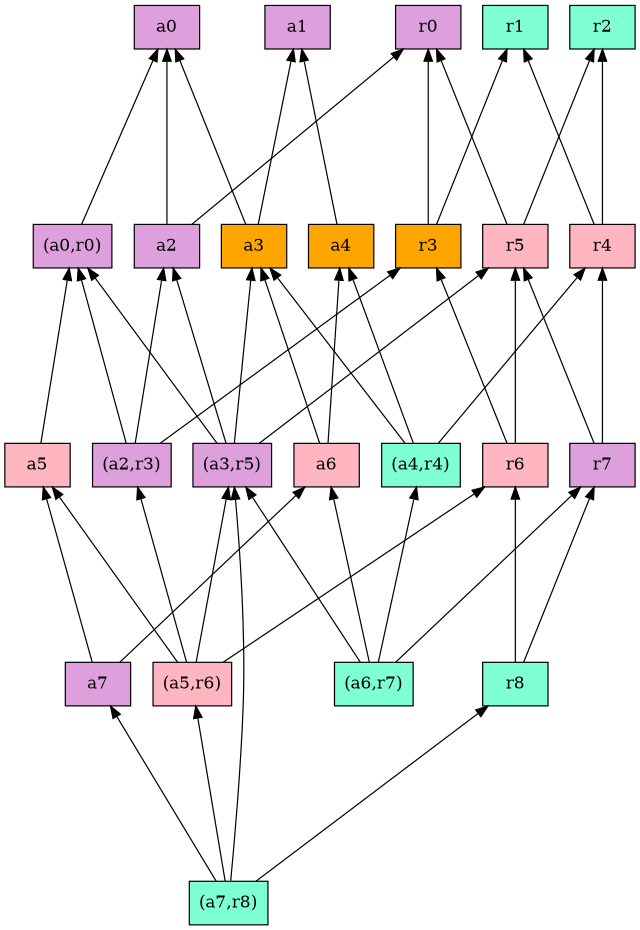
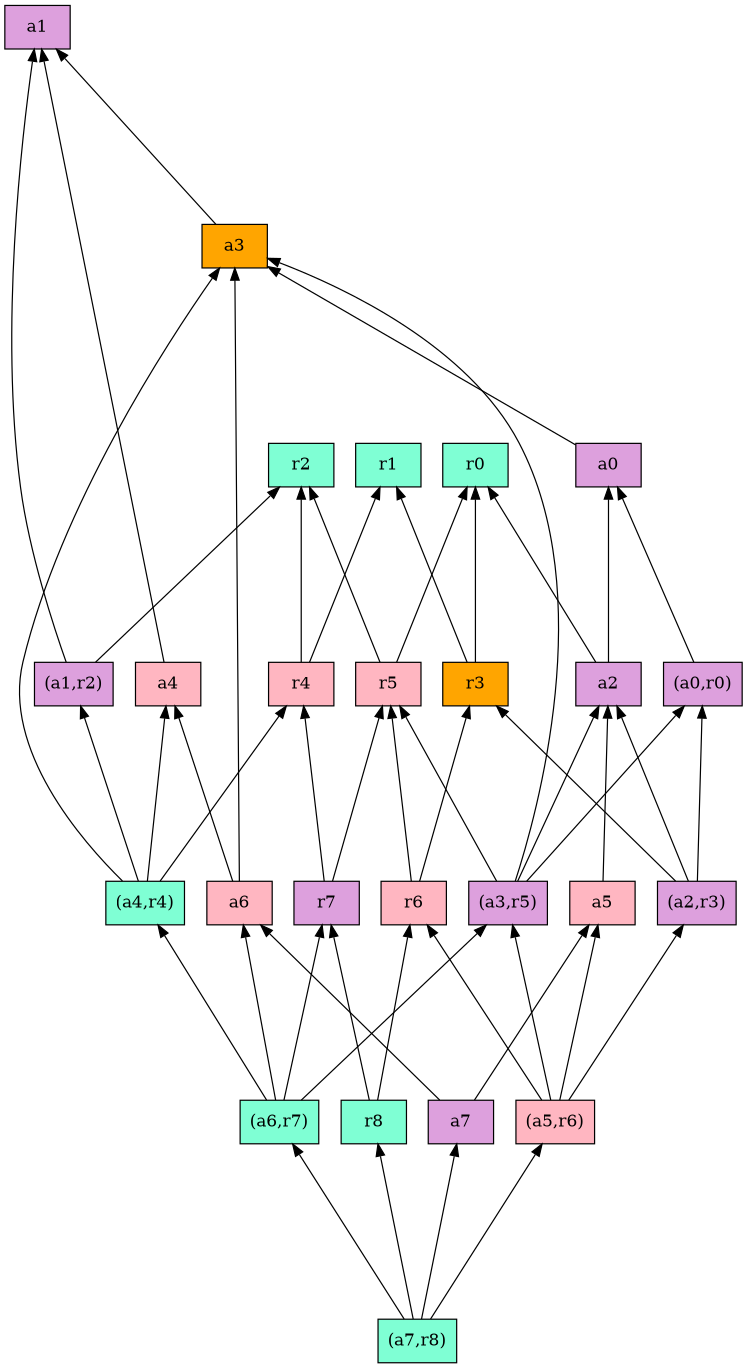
node "r0": fillcolor plum -> aquamarine
edge "a3" -> "a0": reversed
node "a4": fillcolor orange -> lightpink
edge "a5" -> "(a0,r0)": now "a5" -> "a2"
node "(a1,r2)": added
edge "(a7,r8)" -> "(a3,r5)": now "(a7,r8)" -> "(a6,r7)"
